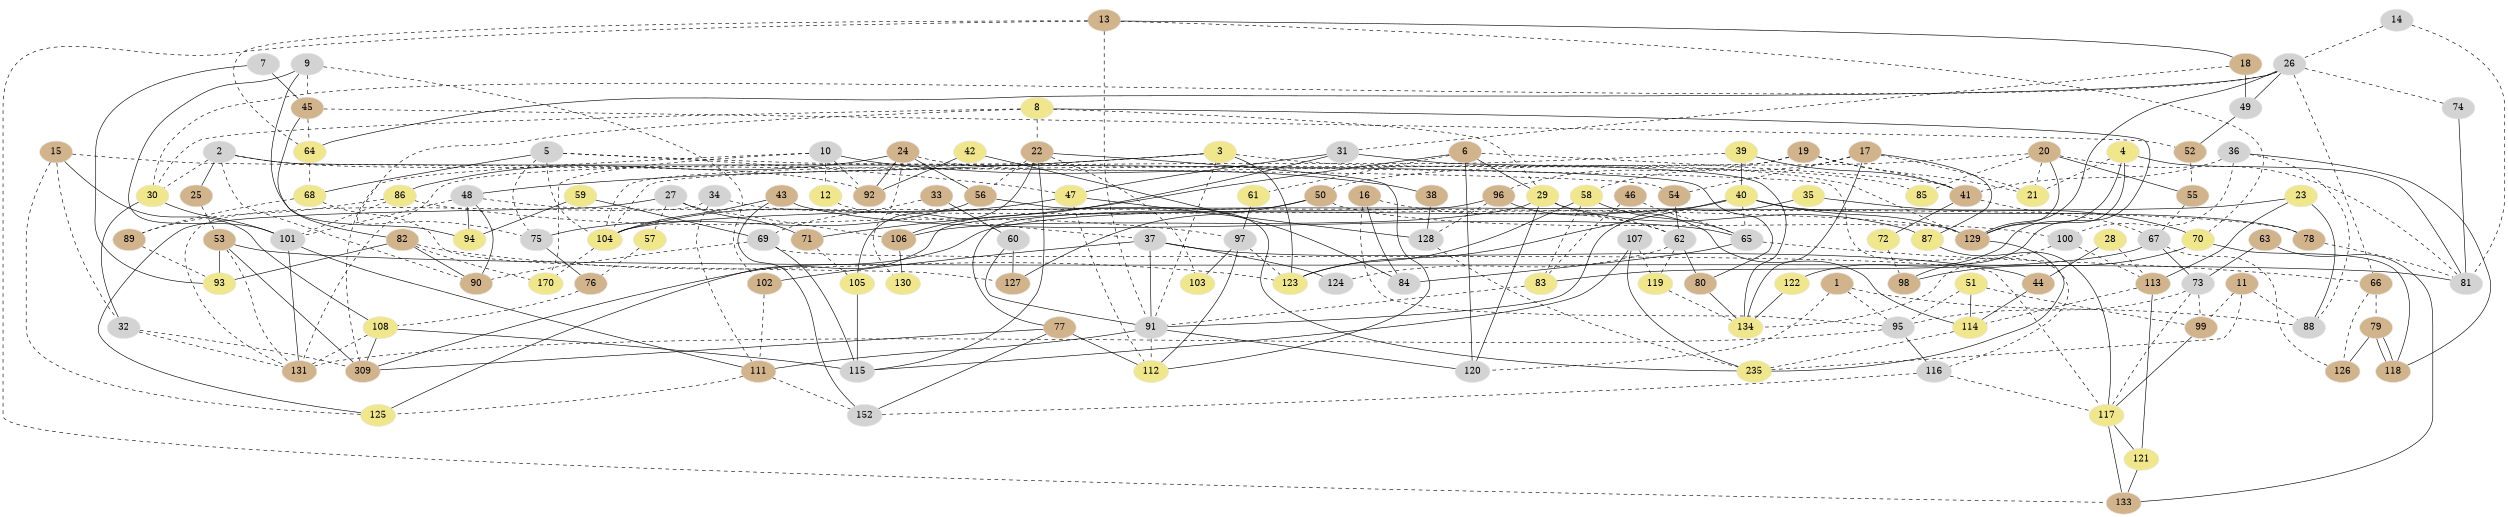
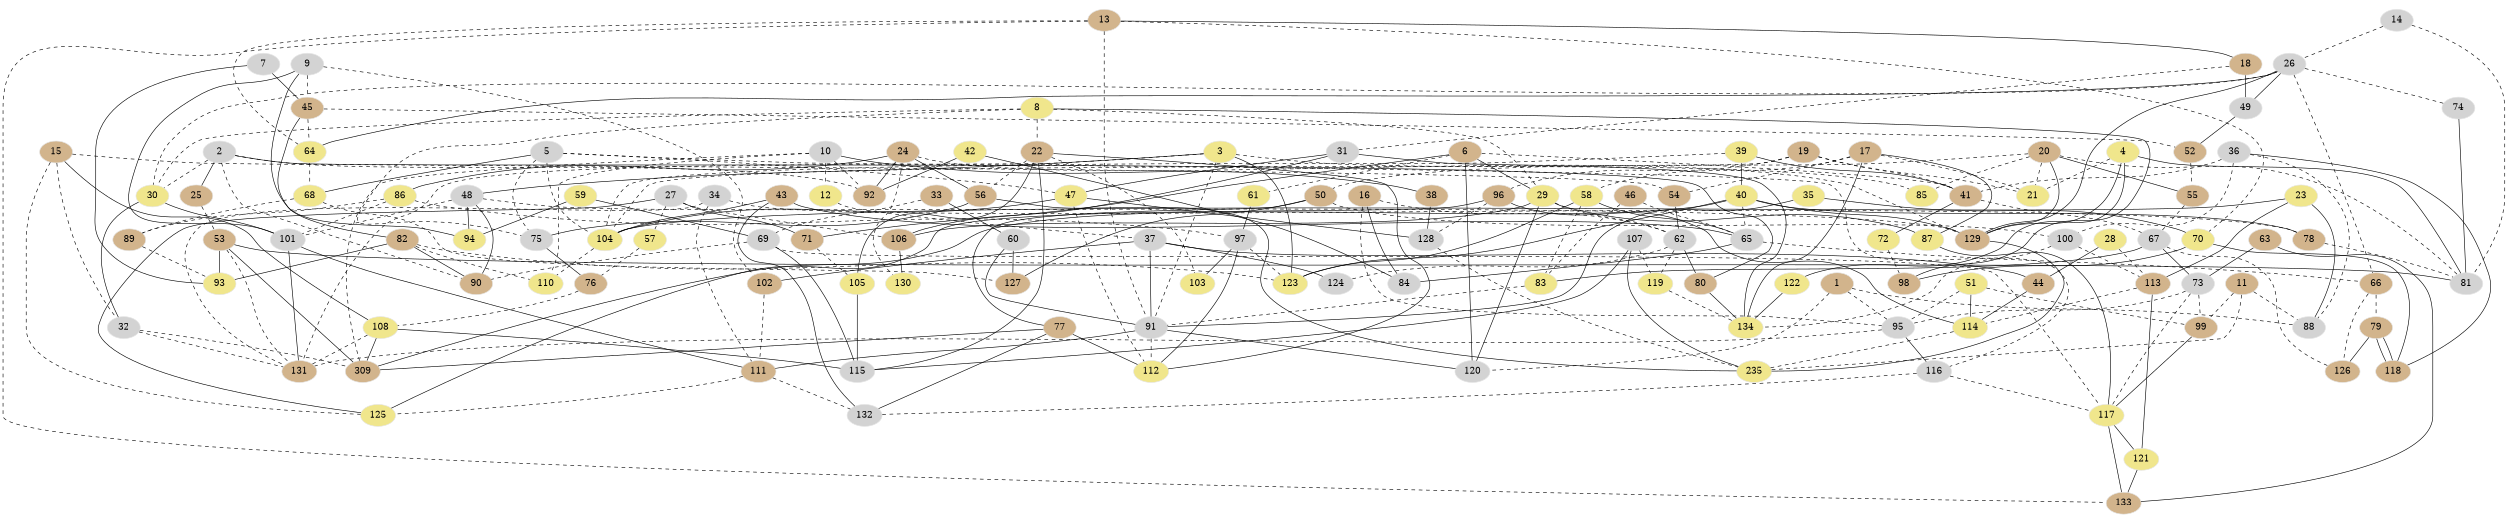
node "170": label "170" -> "110"
node "152": label "152" -> "132"
